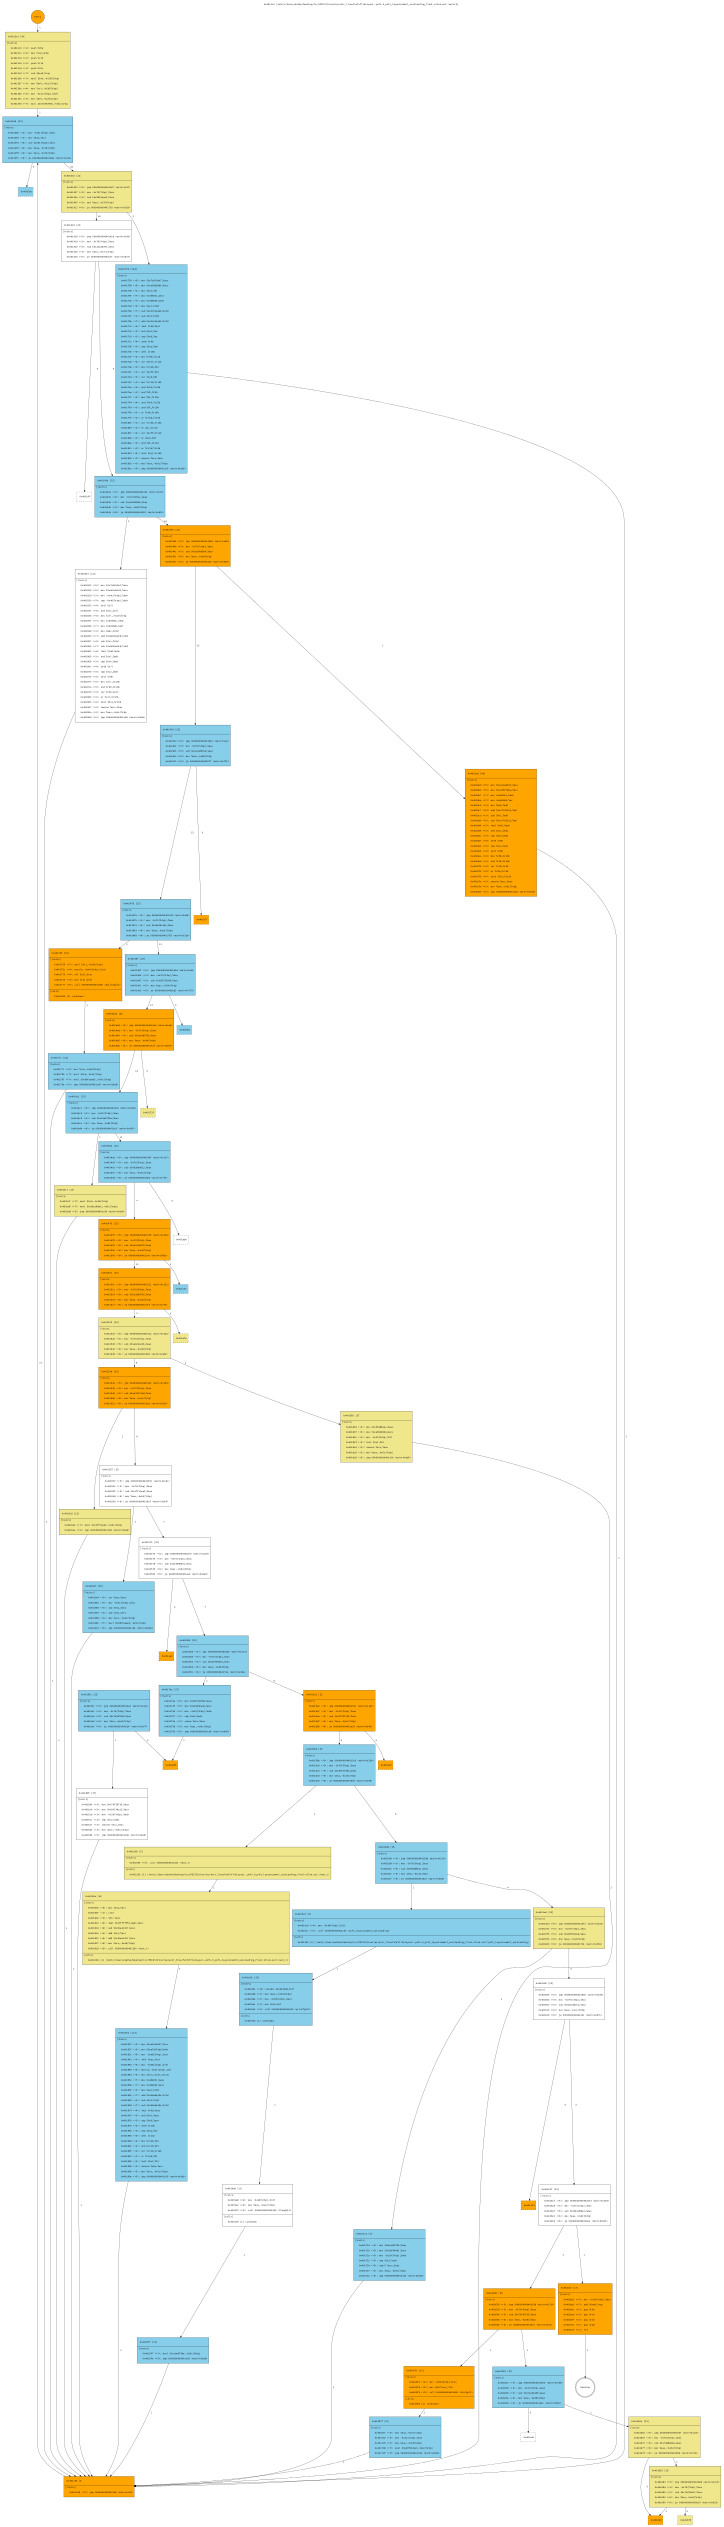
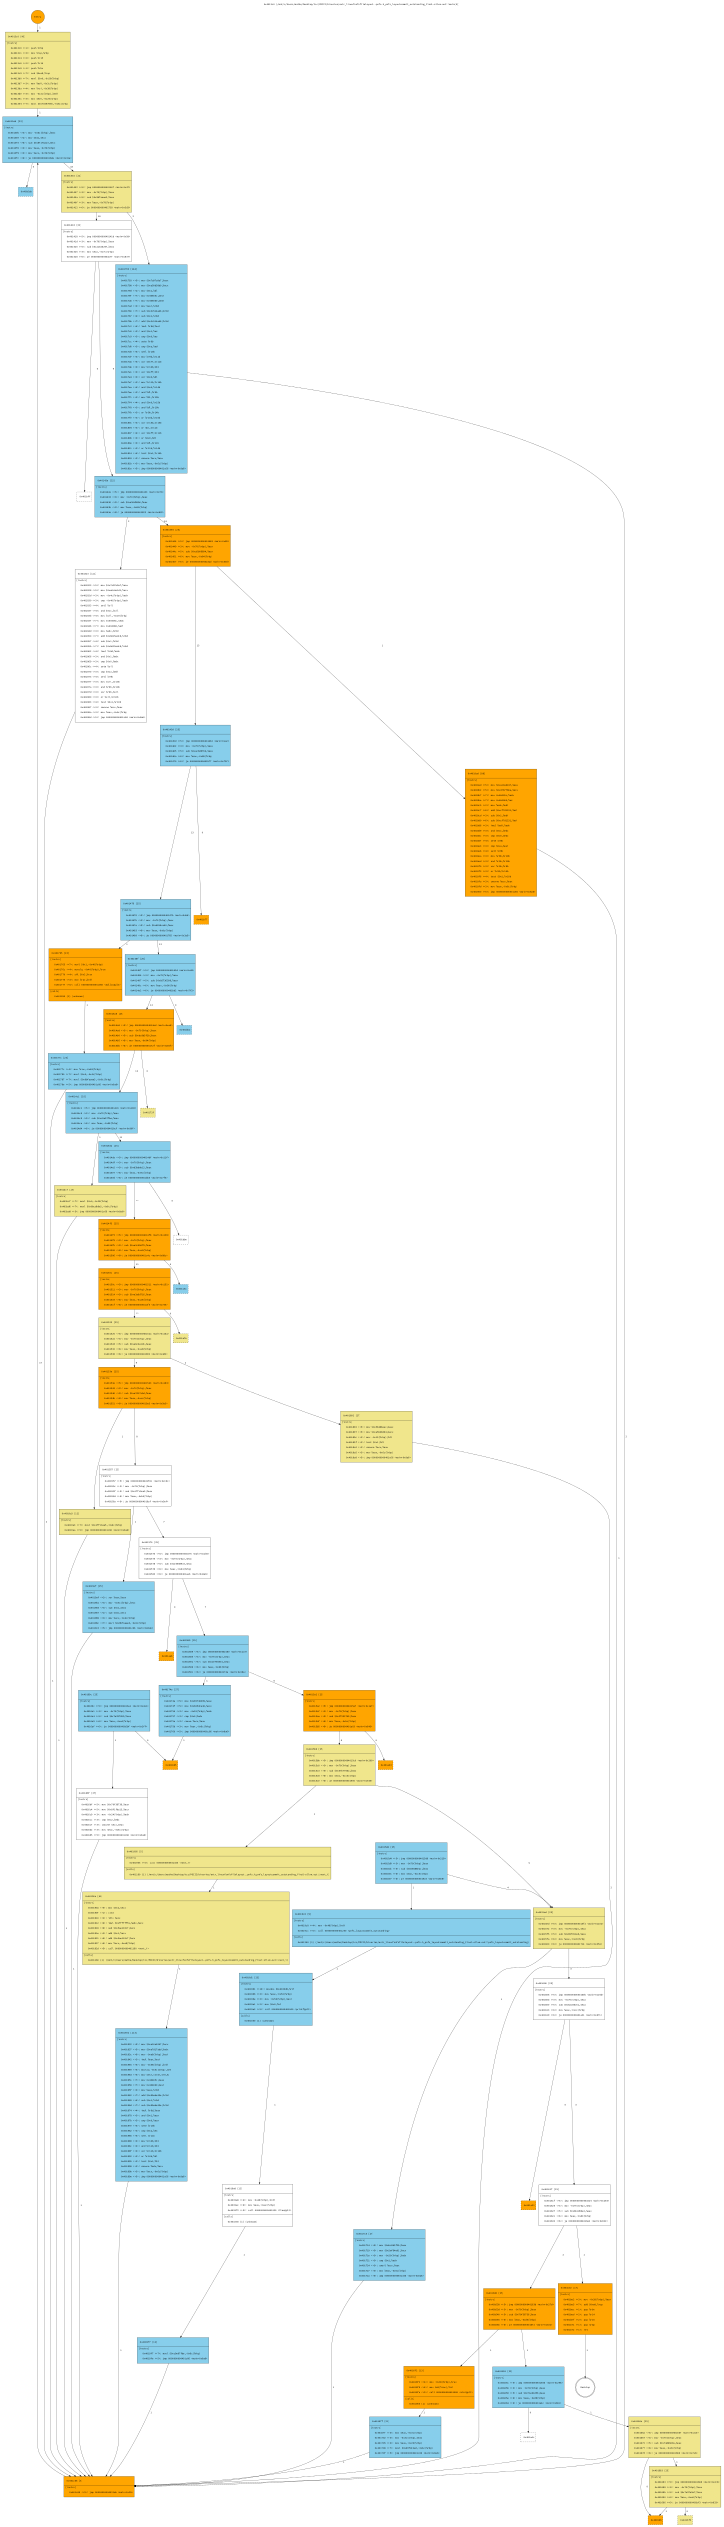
node "0x4015bb [25]": fillcolor skyblue -> khaki
edge "0x4015bb [25]" -> "0x4015d4 [25]": now "0x4015bb [25]" -> "0x4015ed [25]"
